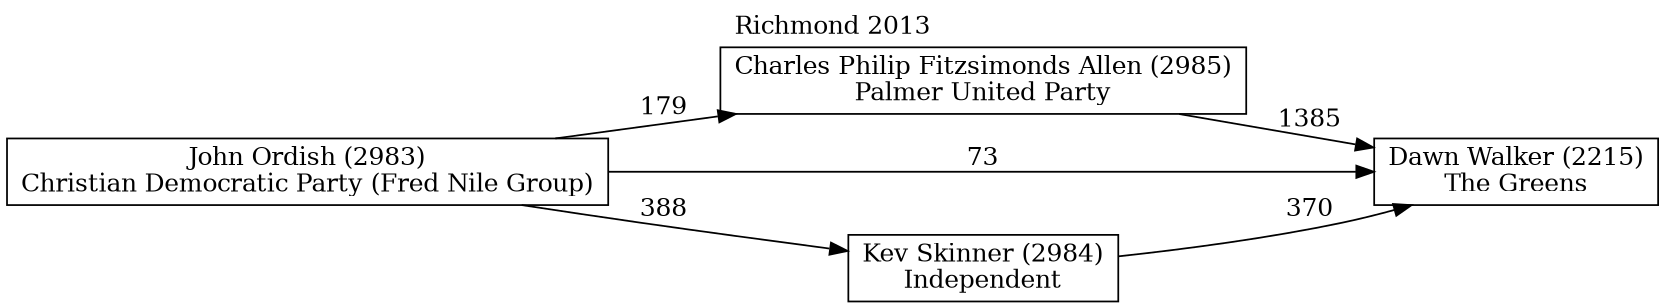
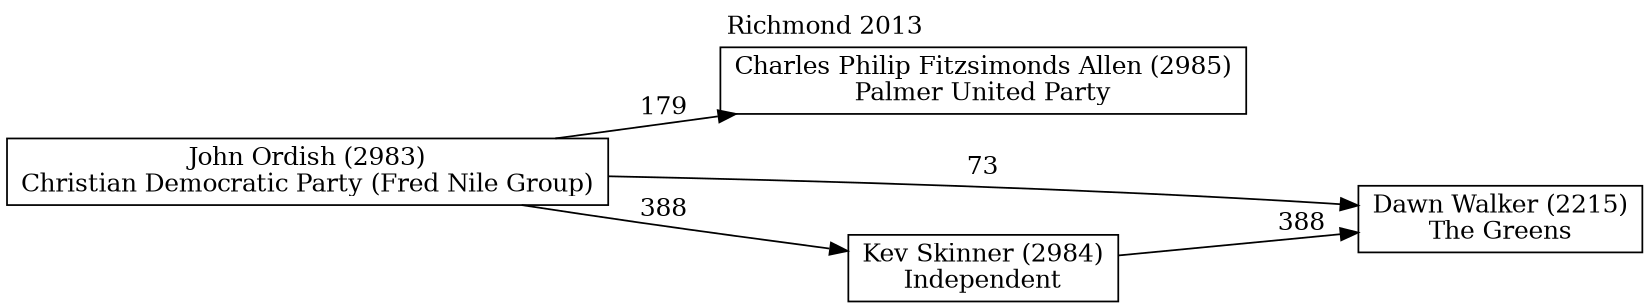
edge "Charles Philip Fitzsimonds Allen (2985) Palmer United Party" -> "Dawn Walker (2215) The Greens": removed, label "1385"
edge "Kev Skinner (2984) Independent" -> "Dawn Walker (2215) The Greens": label "370" -> "388"
